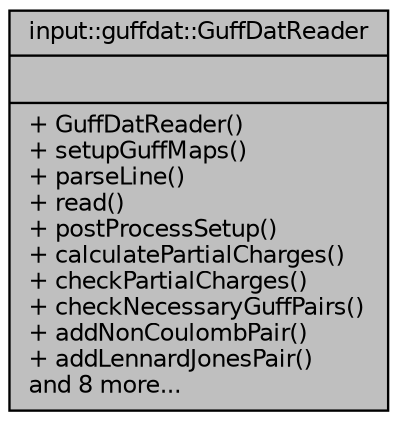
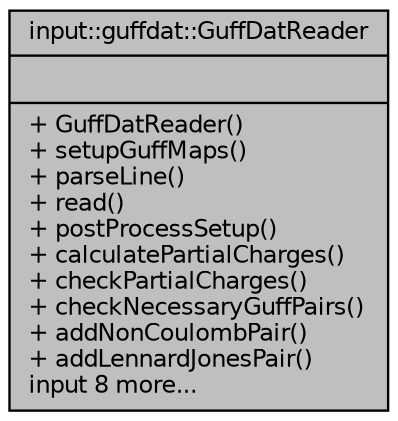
node "input::guffdat::GuffDatReader": text "and 8 more..." -> "input 8 more..."
